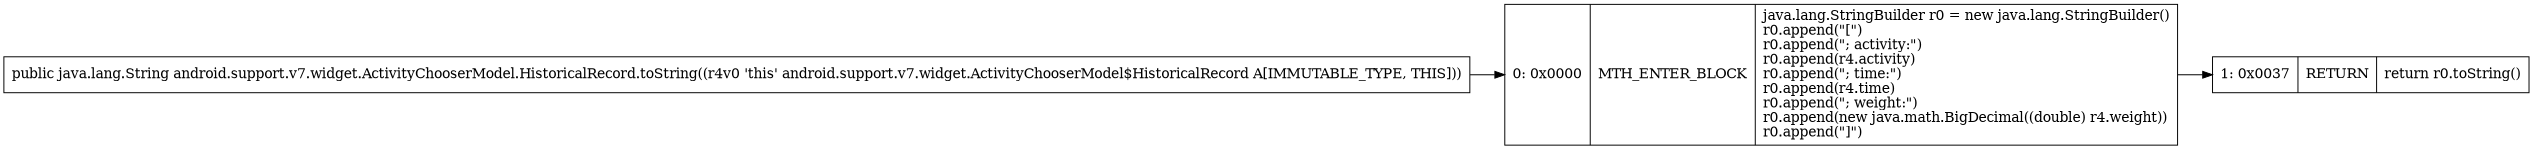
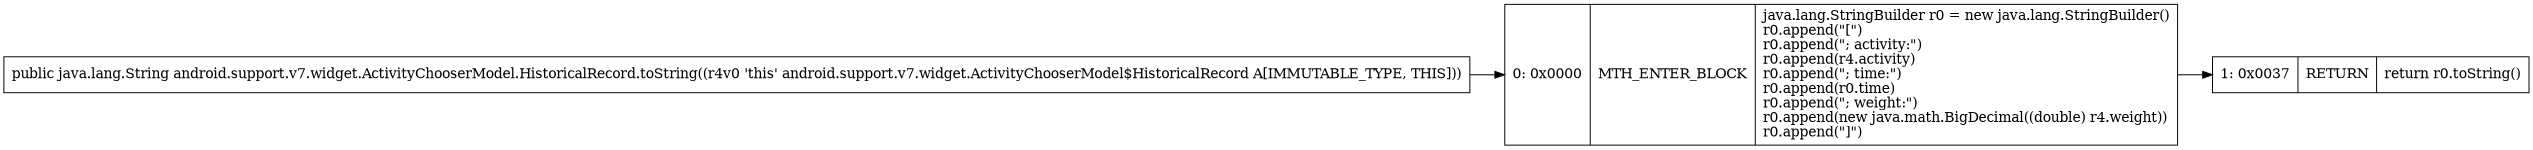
node "0: 0x0000": text "r0.append(r4.time)" -> "r0.append(r0.time)"
